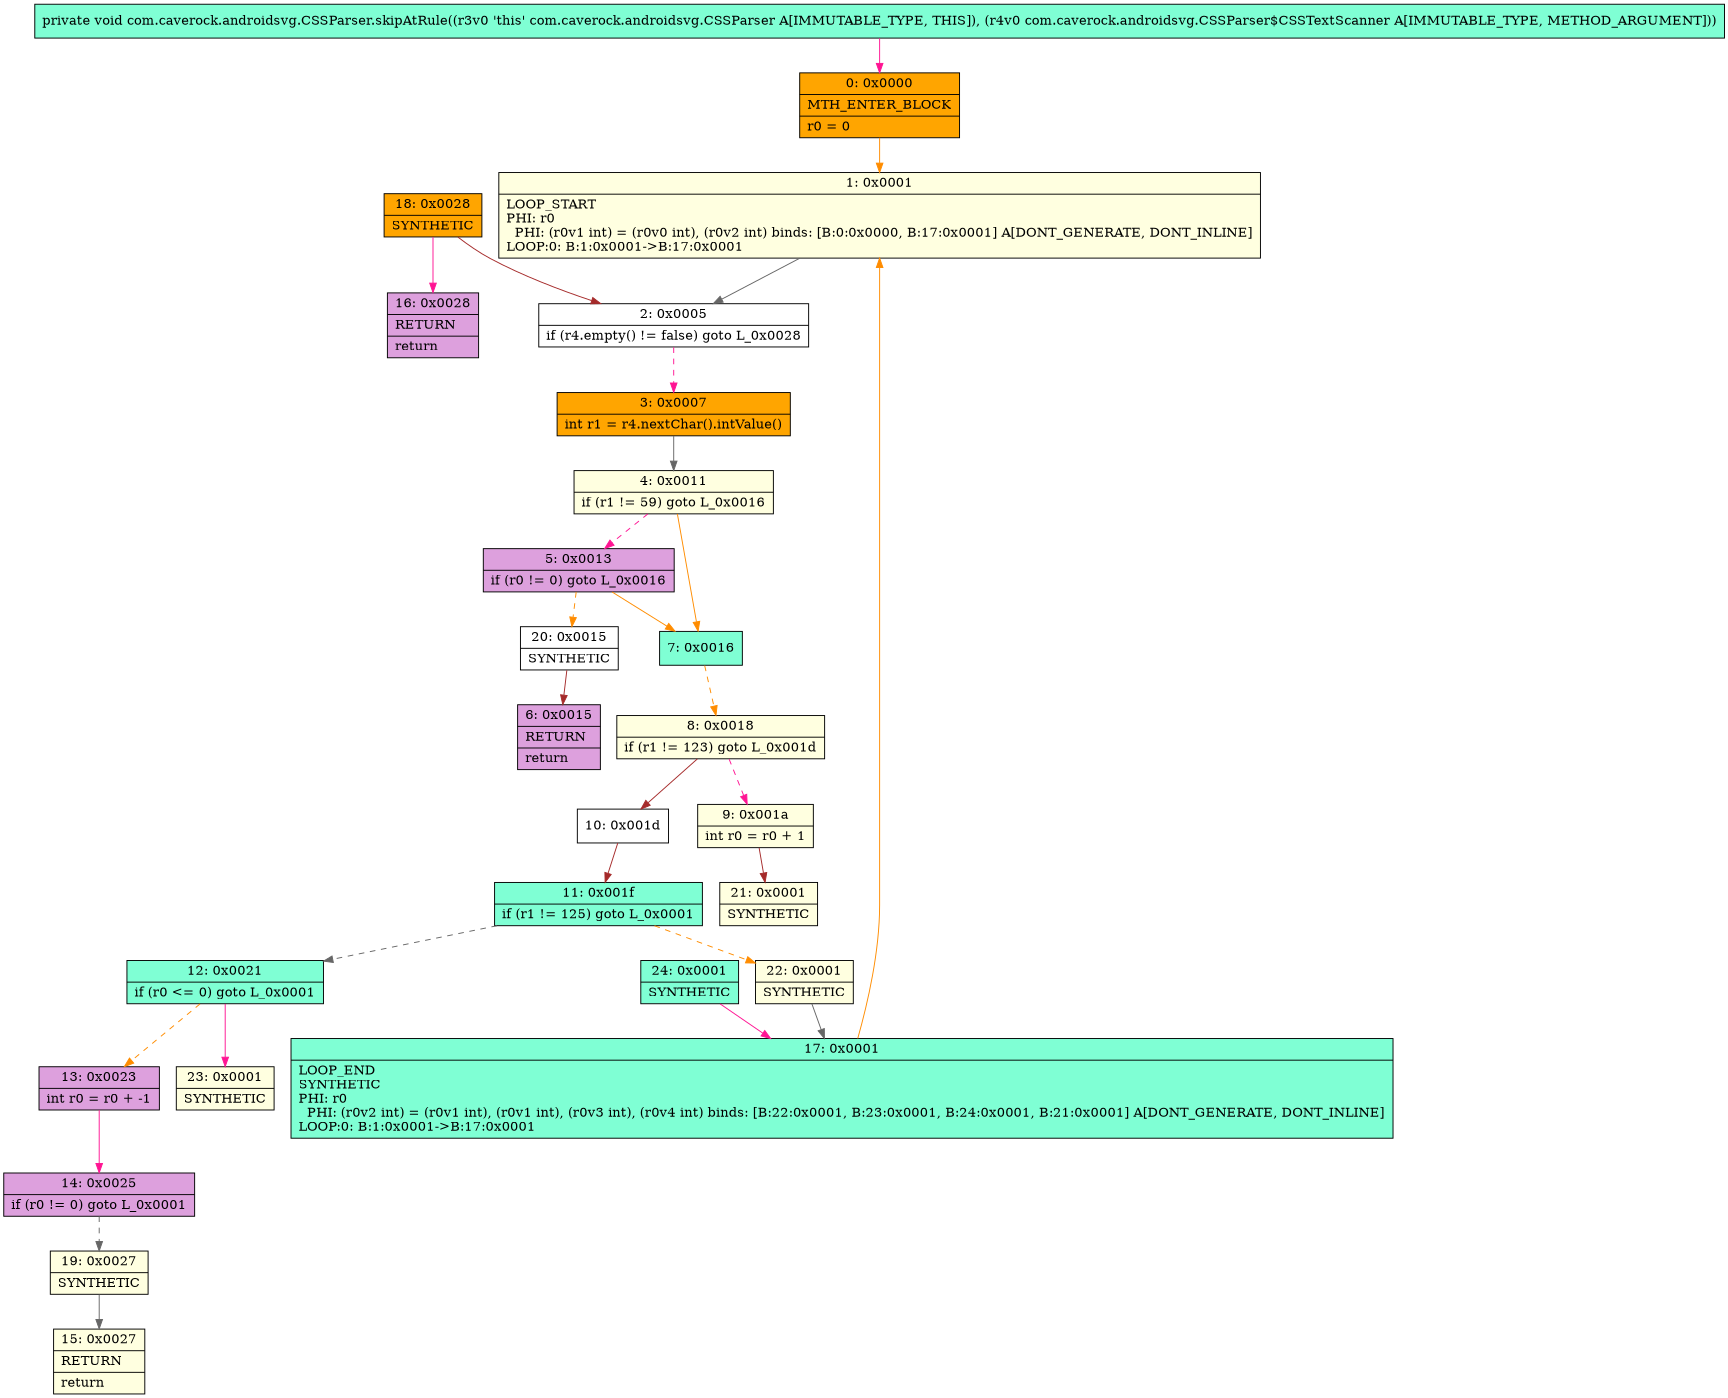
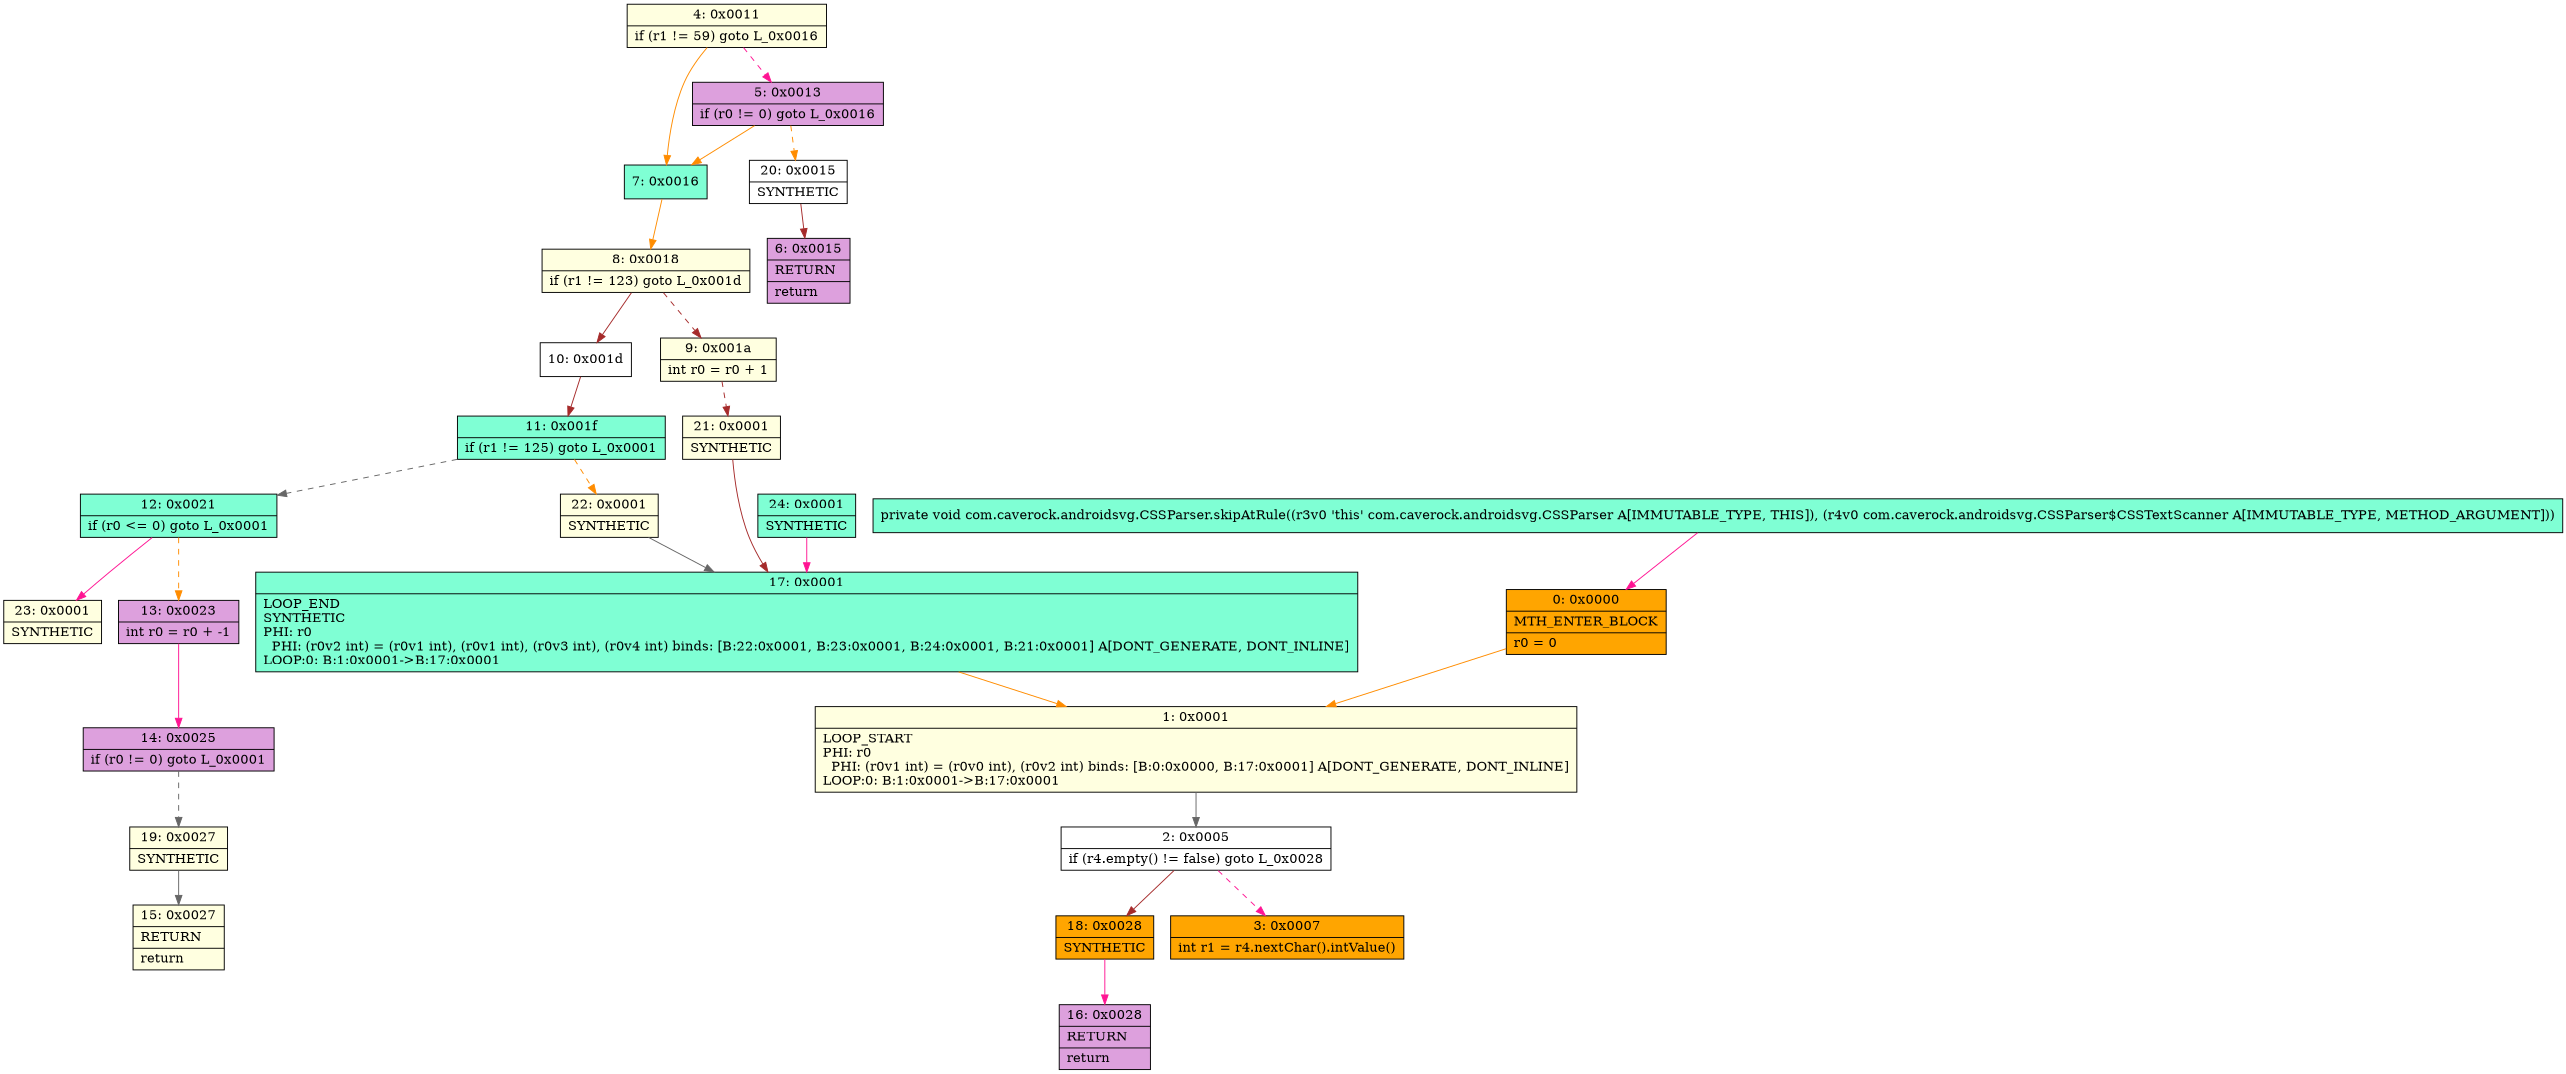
edge "18: 0x0028" -> "2: 0x0005": reversed
edge "3: 0x0007" -> "4: 0x0011": removed
edge "21: 0x0001" -> "17: 0x0001": added
edge "7: 0x0016" -> "8: 0x0018": style dashed -> solid
edge "8: 0x0018" -> "9: 0x001a": color deeppink -> brown
edge "9: 0x001a" -> "21: 0x0001": style solid -> dashed
